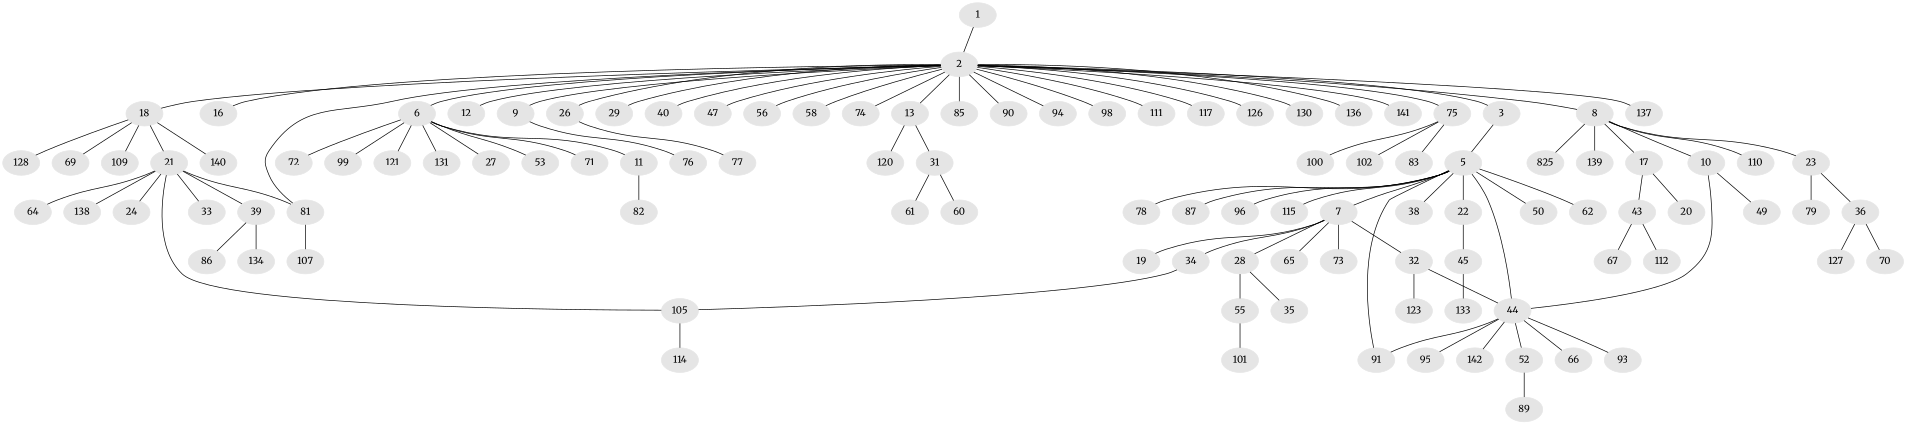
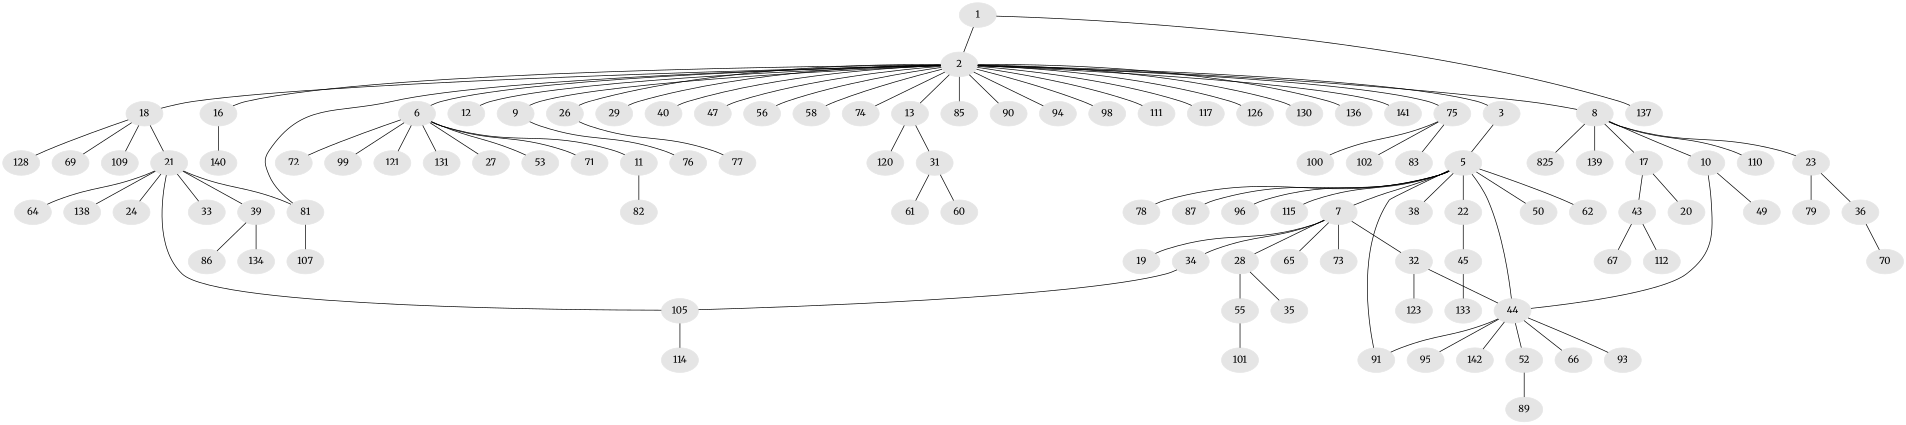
edge "2" -- "137": now "1" -- "137"
edge "18" -- "140": now "16" -- "140"
node "127": removed
